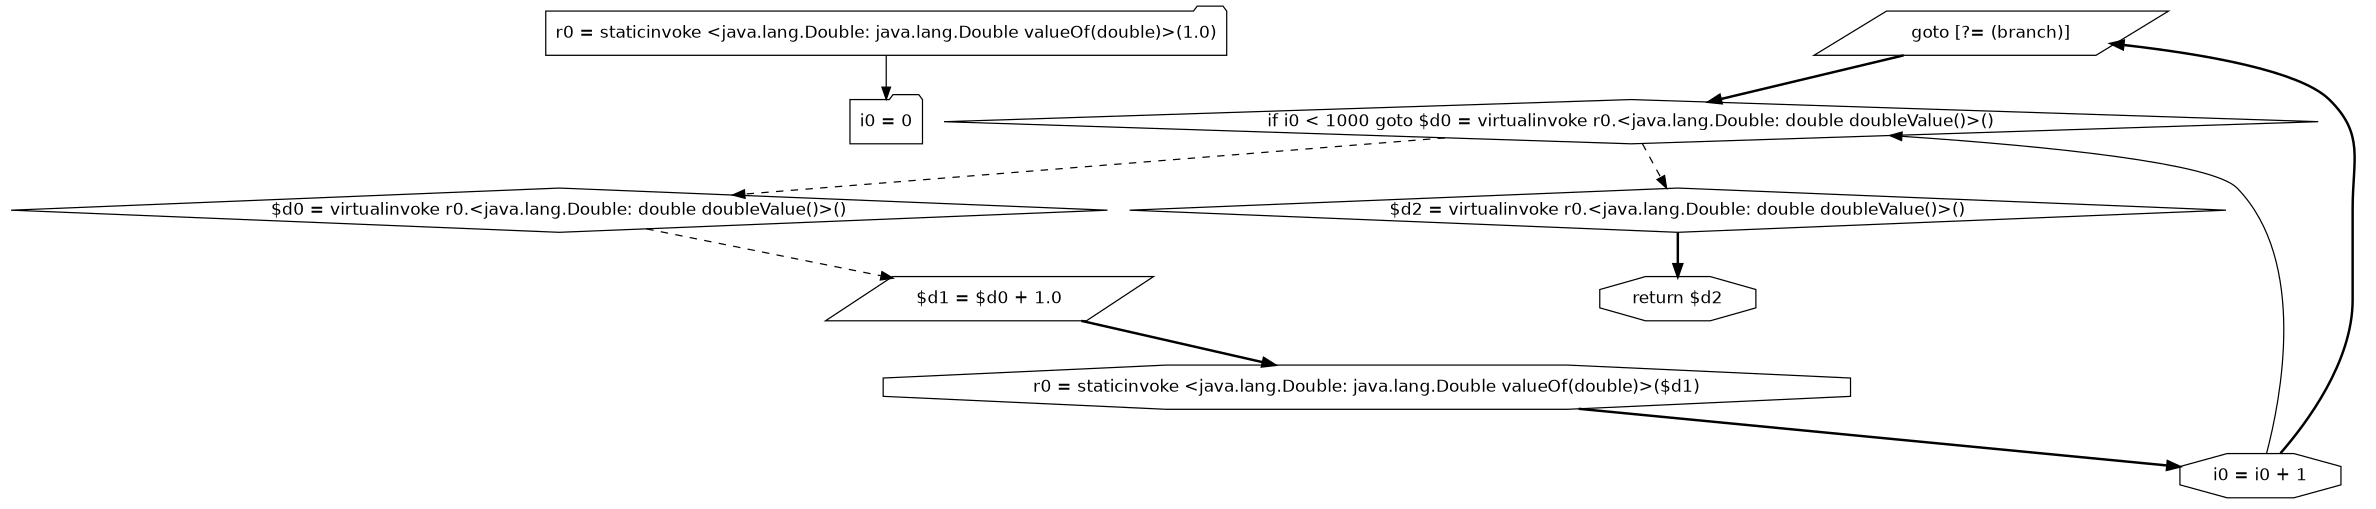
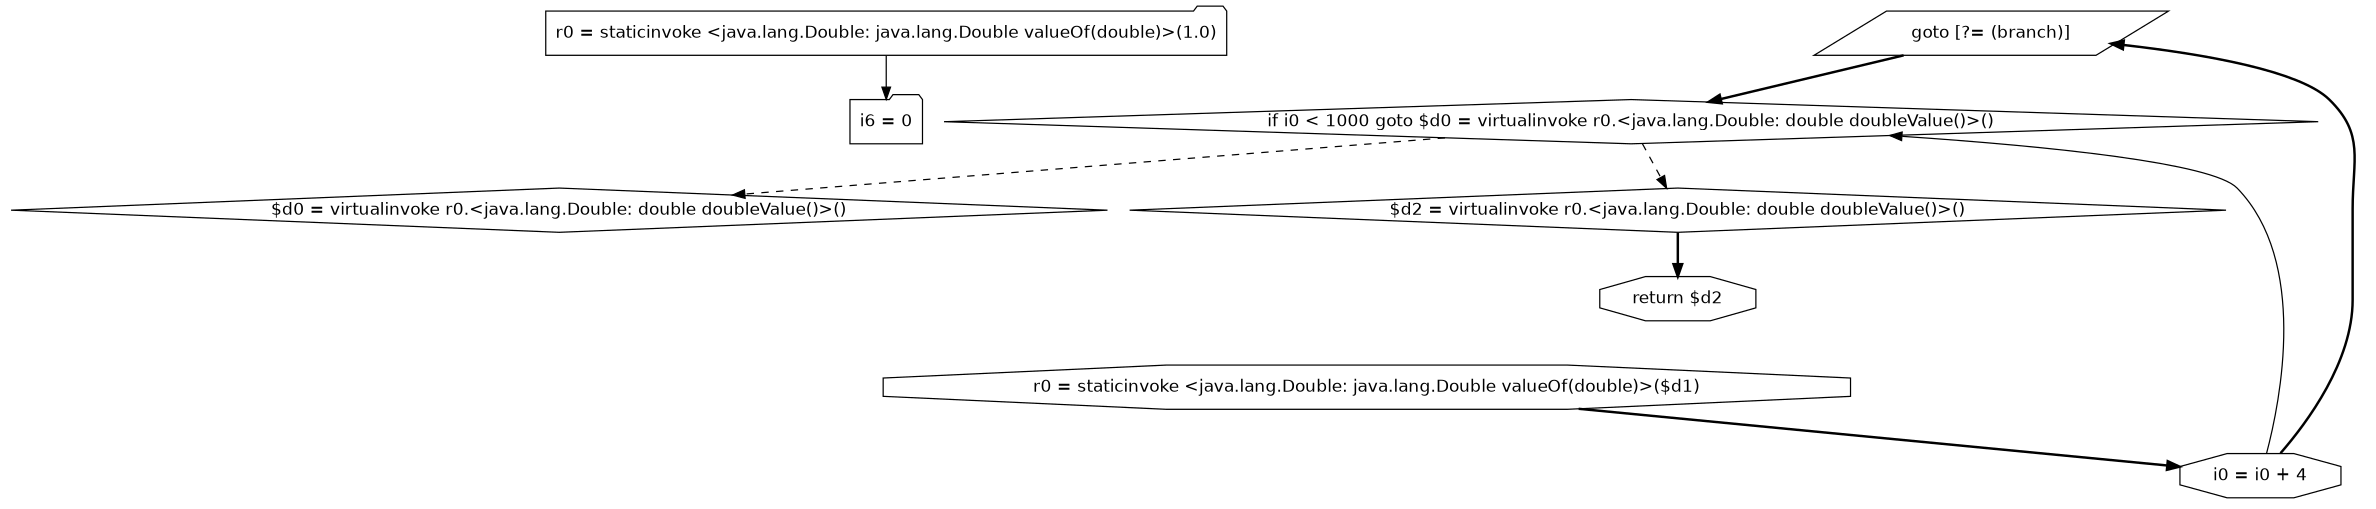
node "i0 = 0": label "i0 = 0" -> "i6 = 0"
node "$d1 = $d0 + 1.0": removed
node "i0 = i0 + 1": label "i0 = i0 + 1" -> "i0 = i0 + 4"
